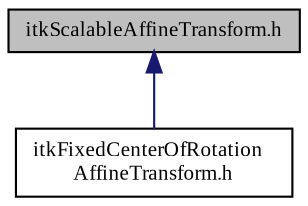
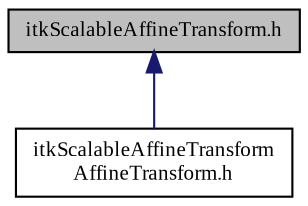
node "itkFixedCenterOfRotation AffineTransform.h": label "itkFixedCenterOfRotation AffineTransform.h" -> "itkScalableAffineTransform AffineTransform.h"
